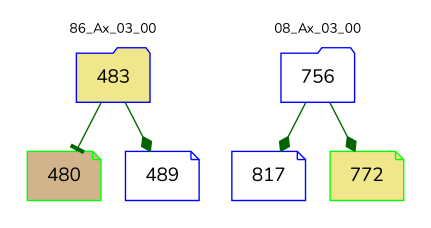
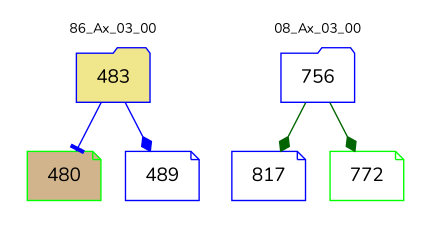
edge "483" -> "489": color darkgreen -> blue
edge "483" -> "480": color darkgreen -> blue
node "772": fillcolor khaki -> white
